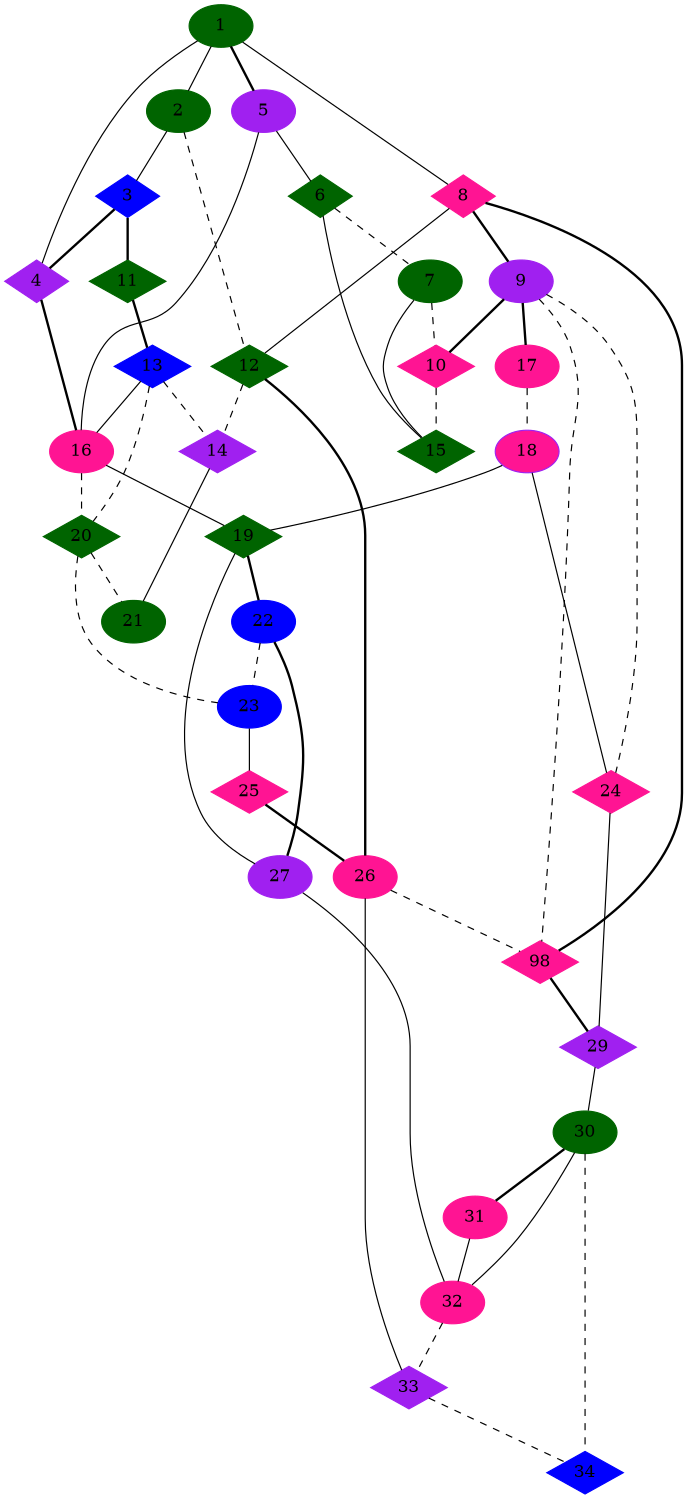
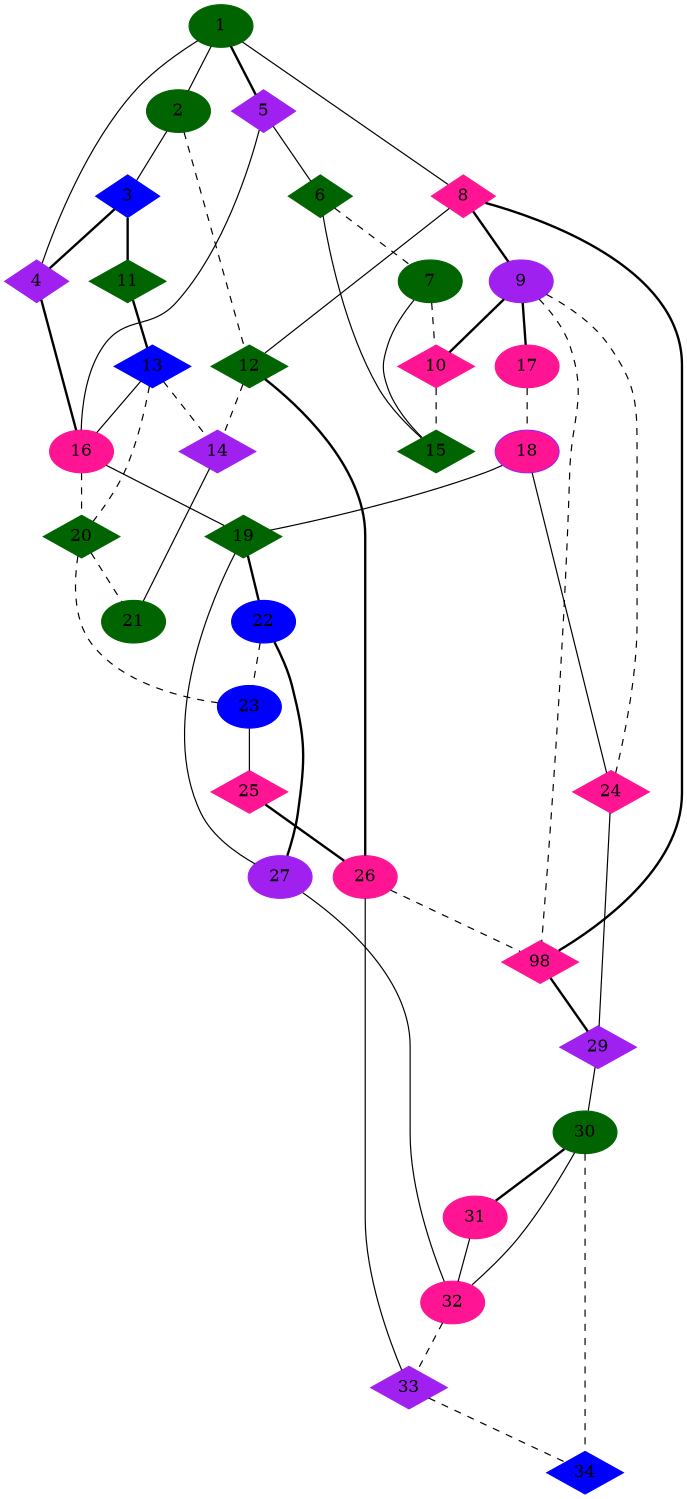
node "5": shape ellipse -> diamond
